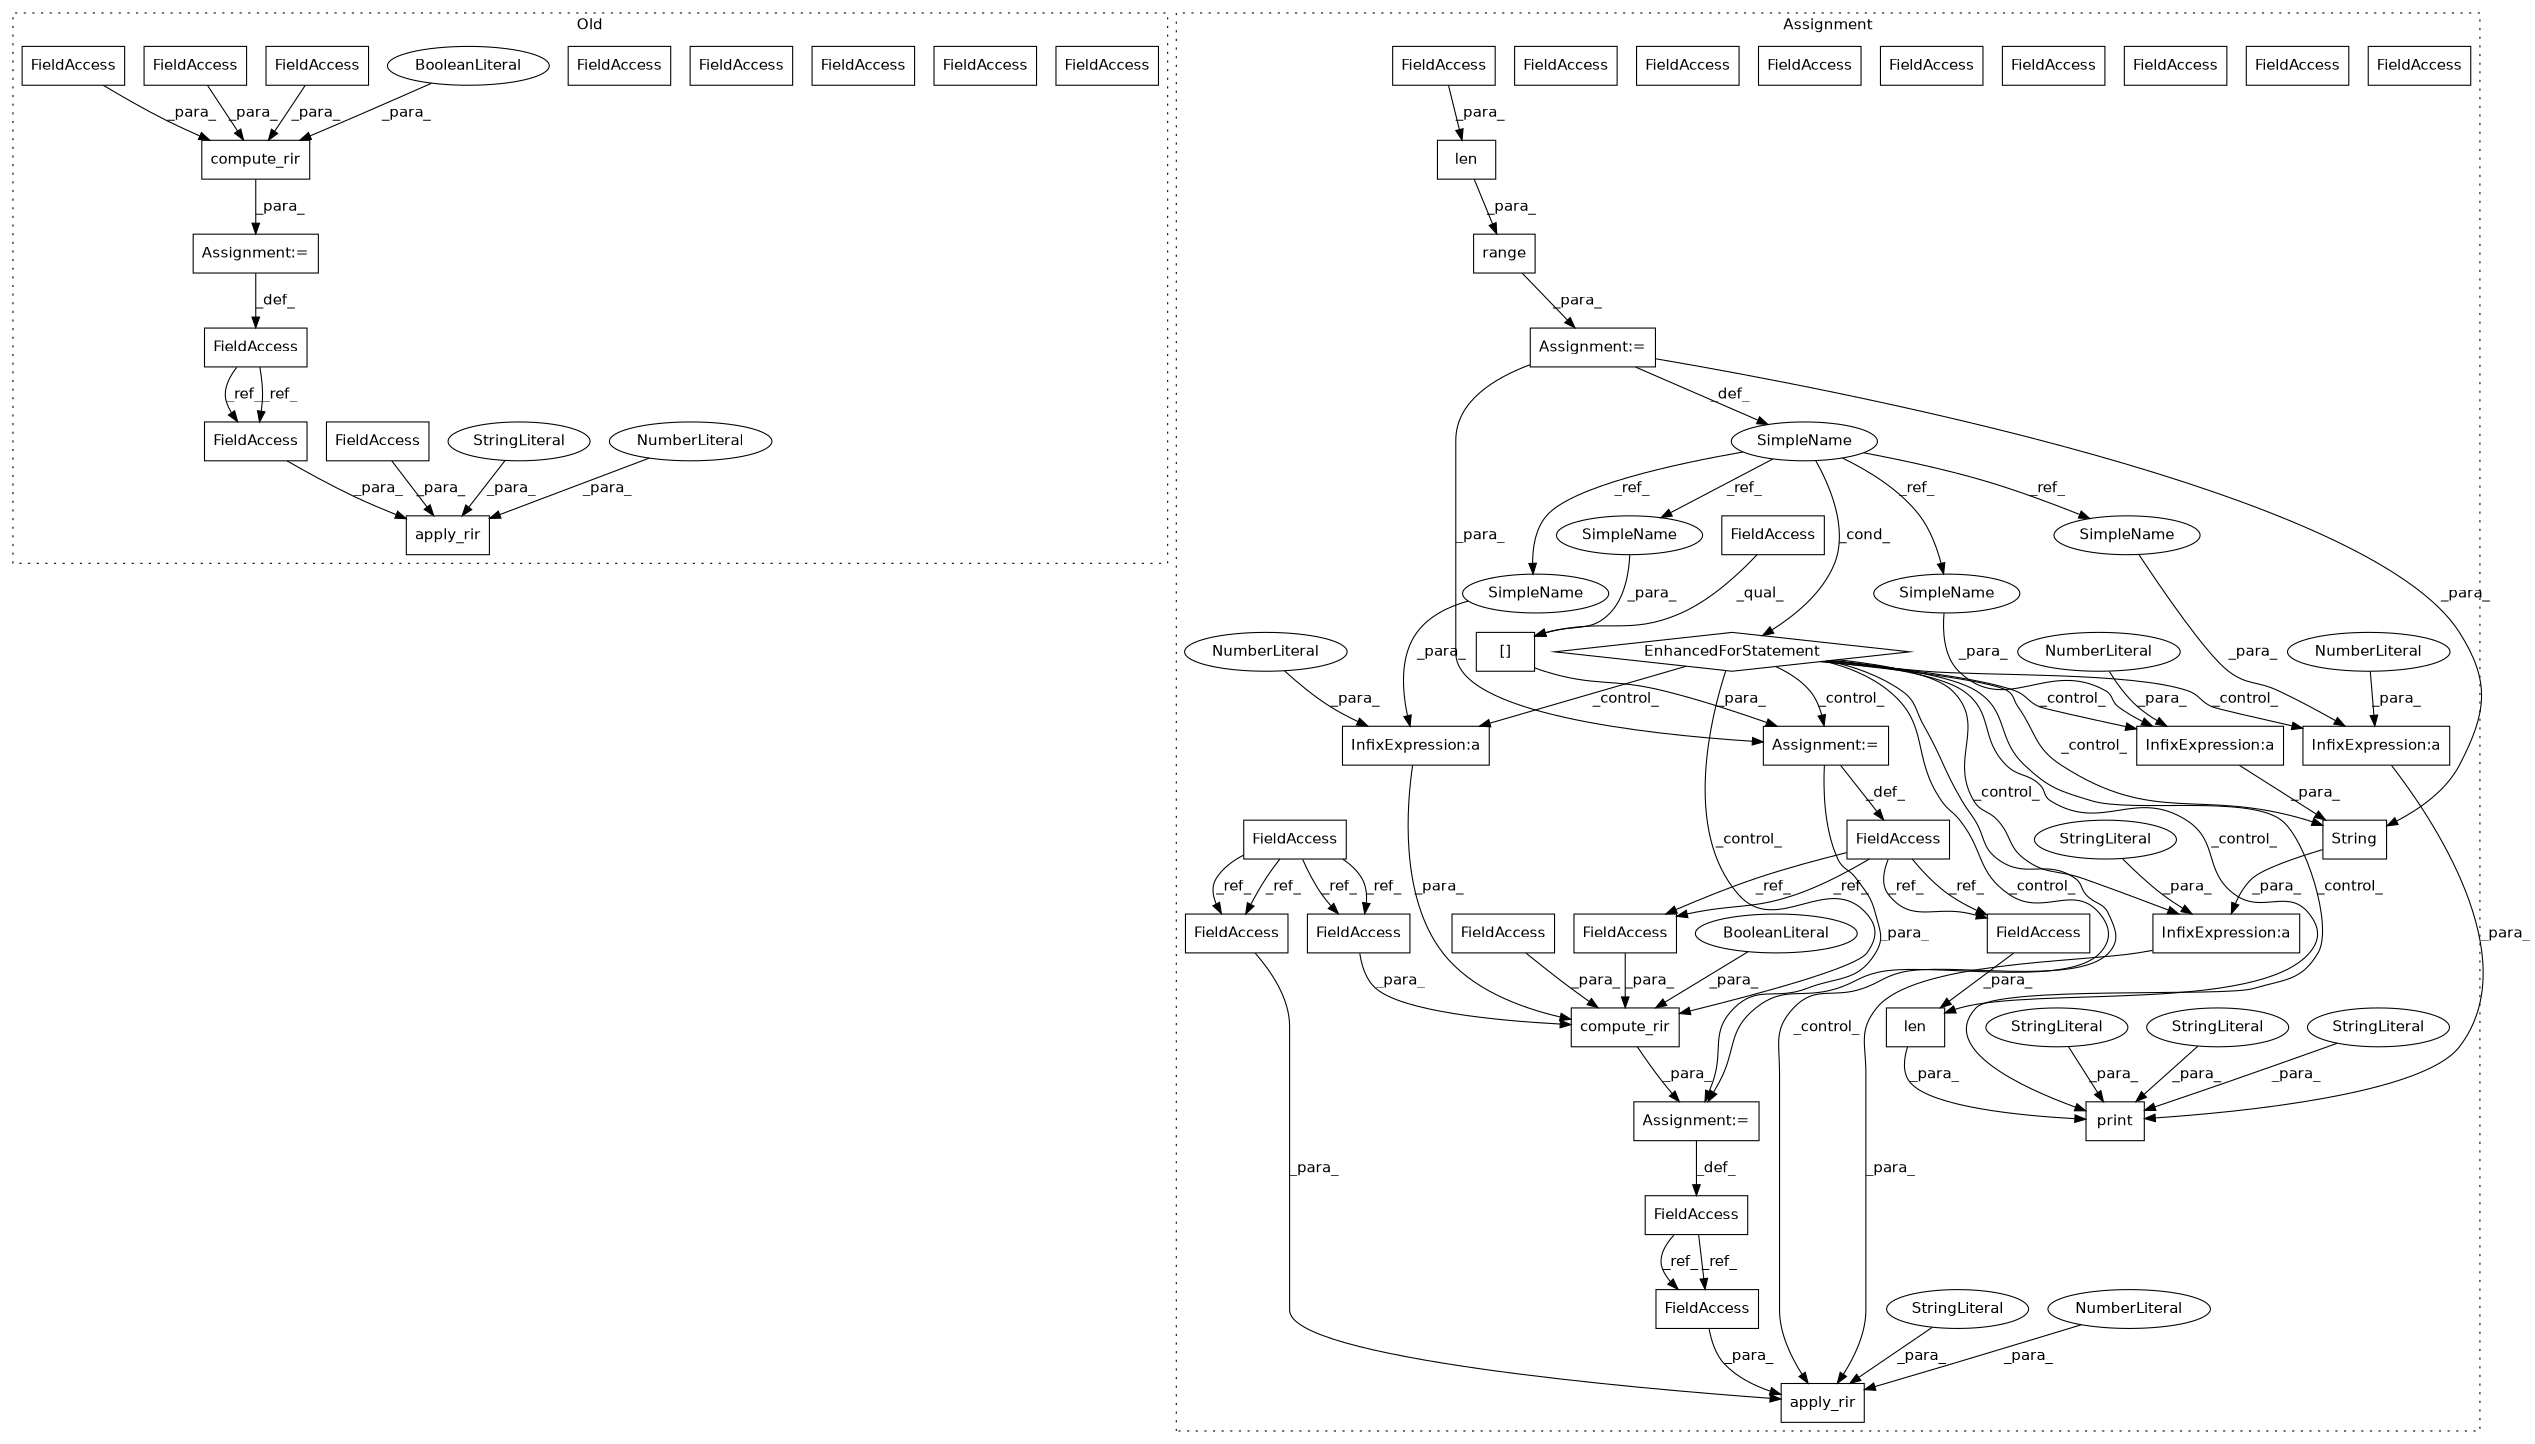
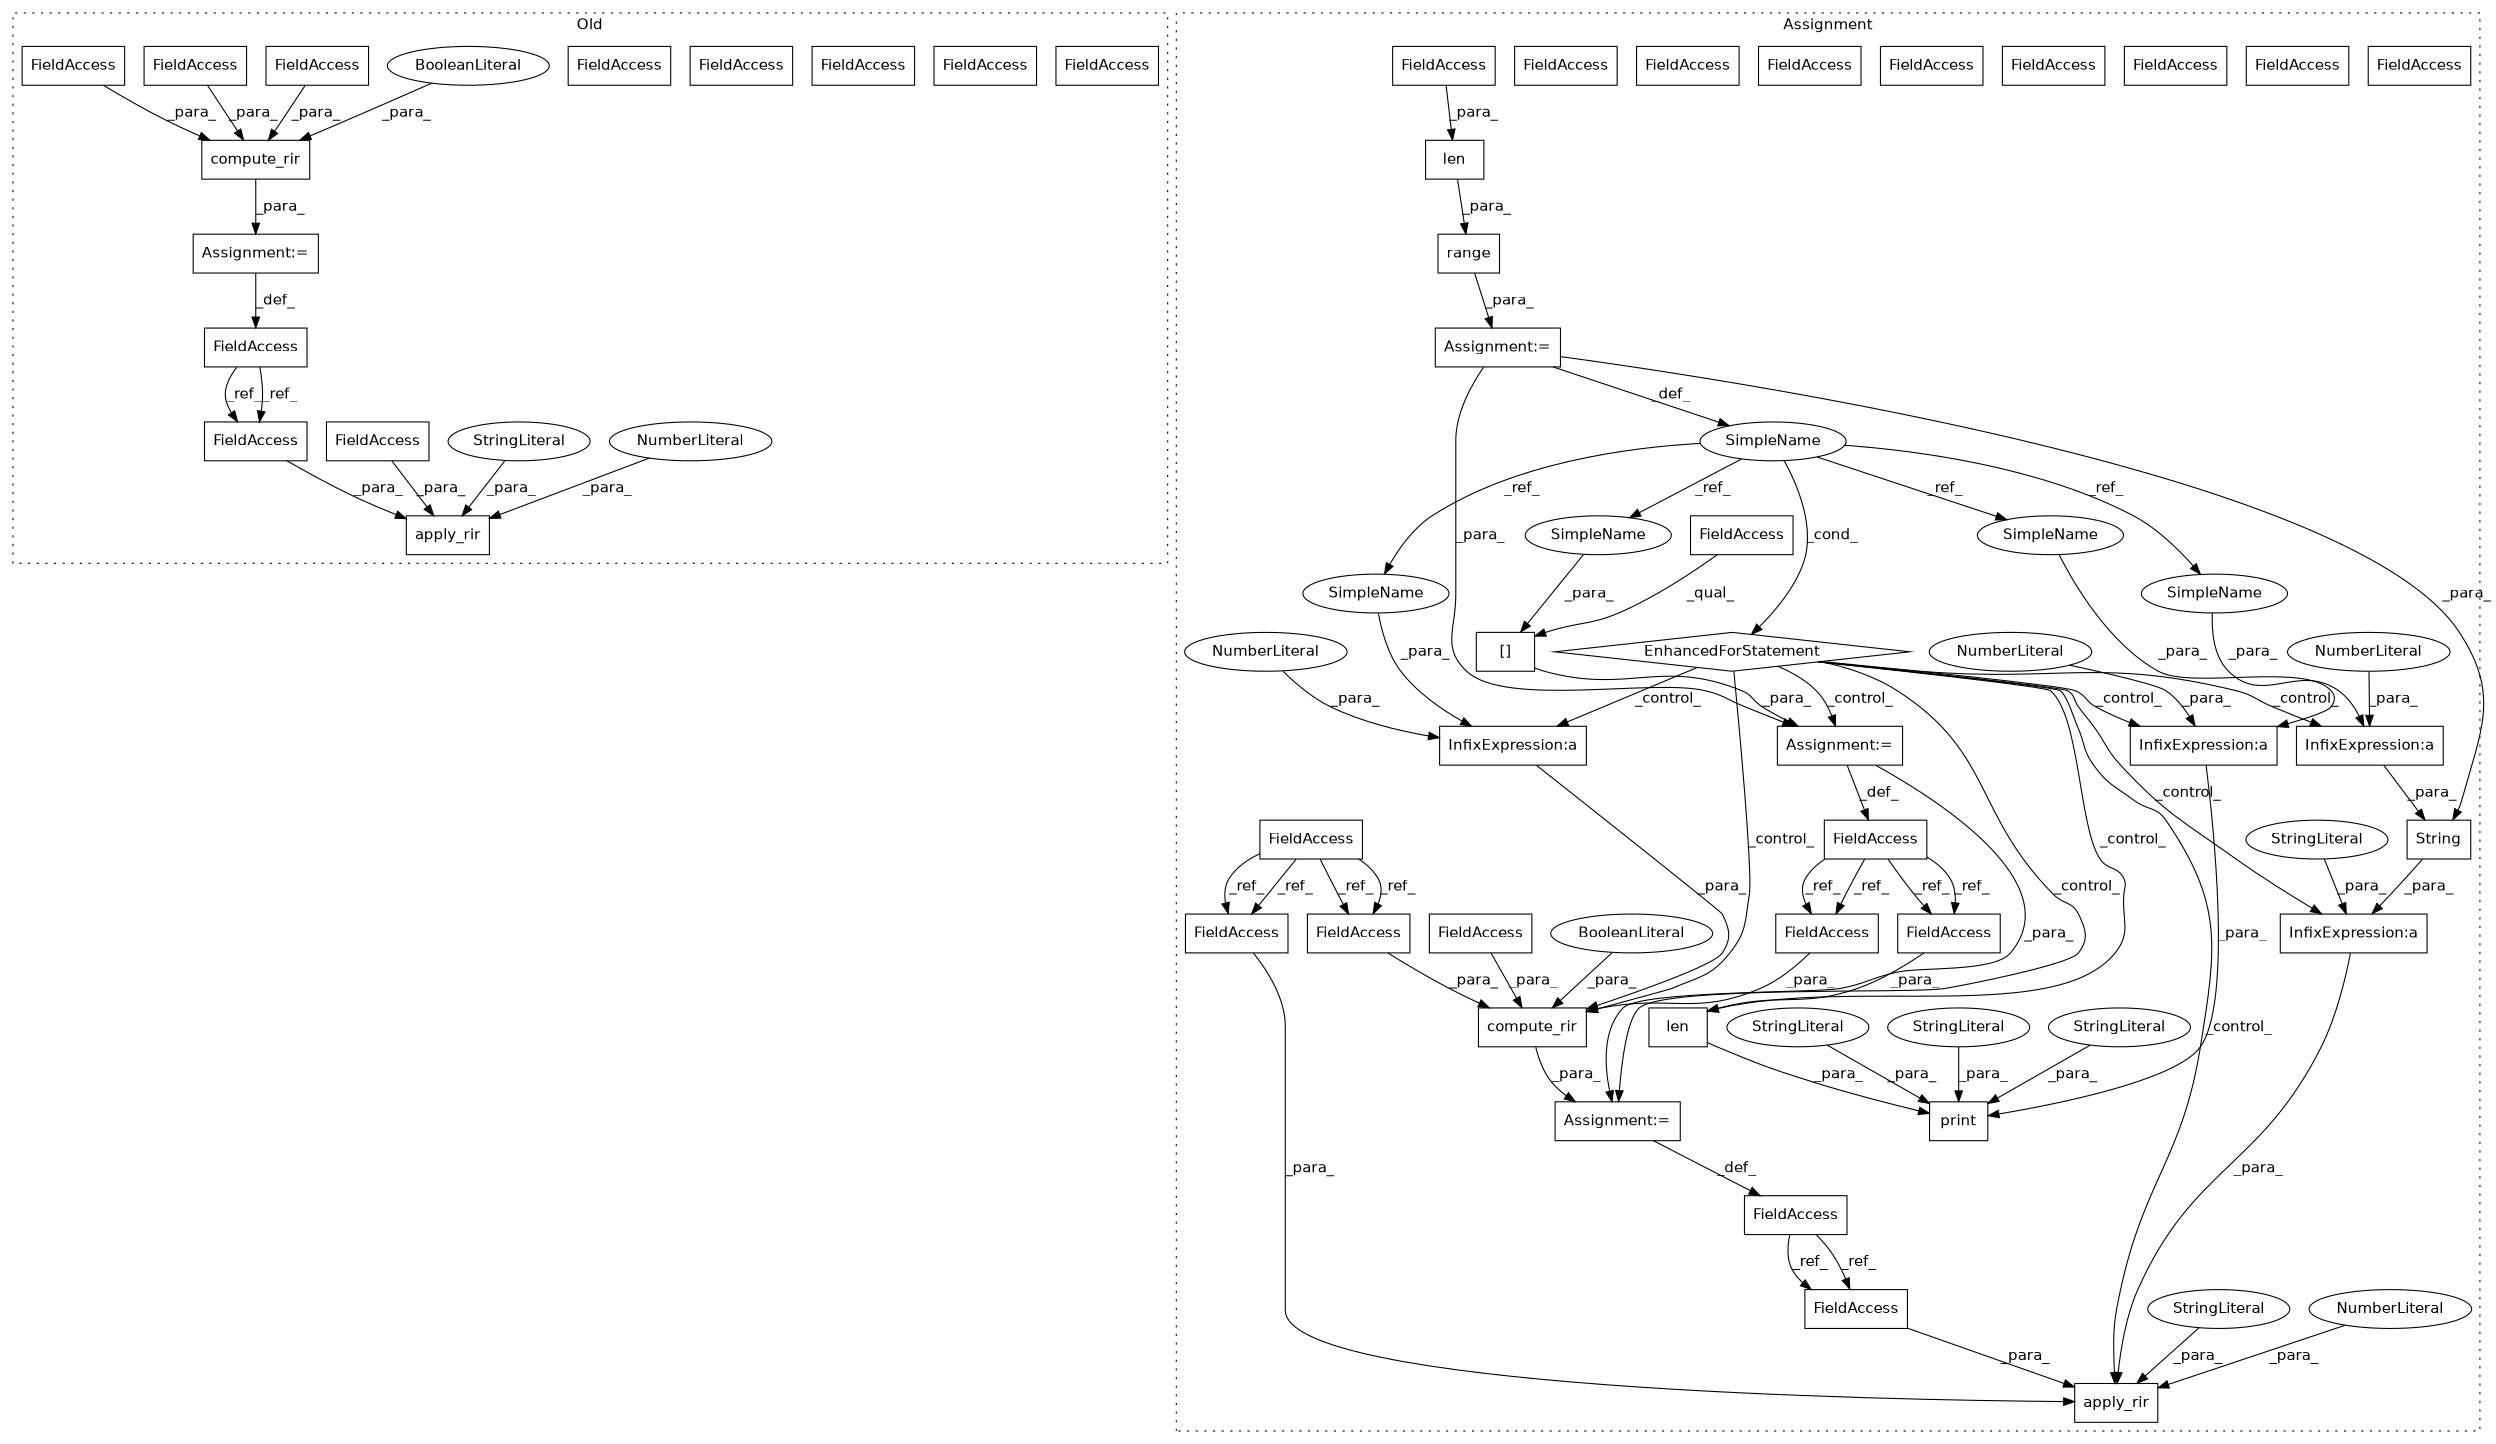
edge "EnhancedForStatement" -> "String": removed, label "_control_"
edge "EnhancedForStatement" -> "print": removed, label "_control_"
